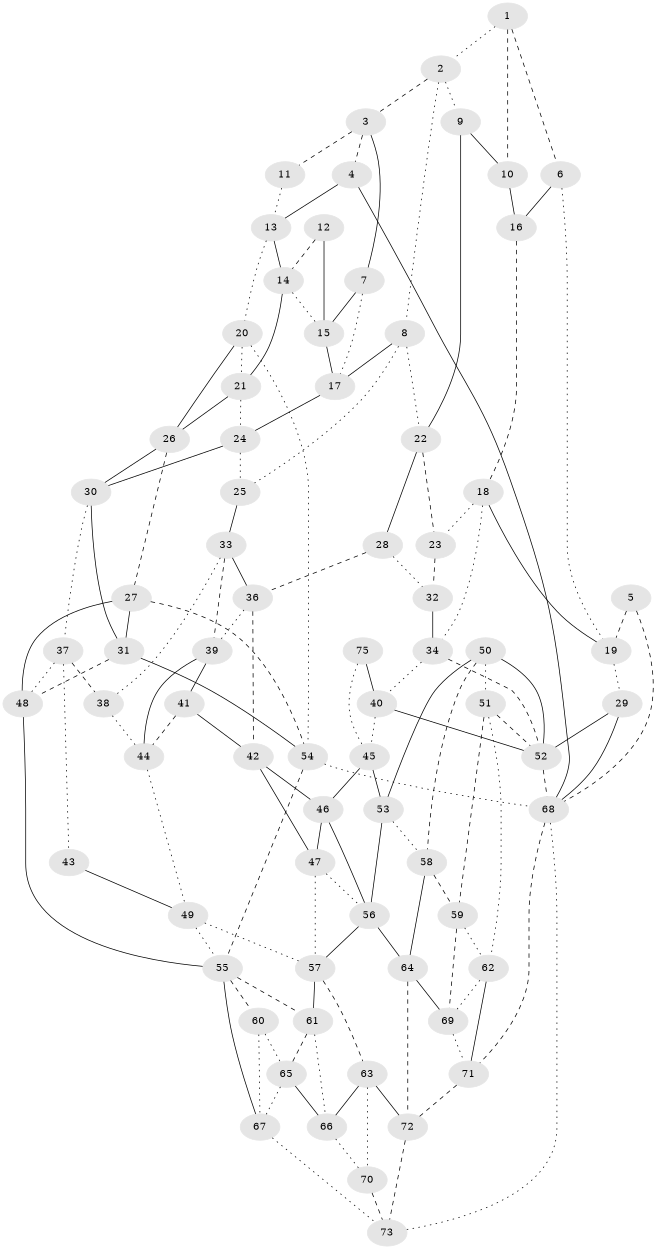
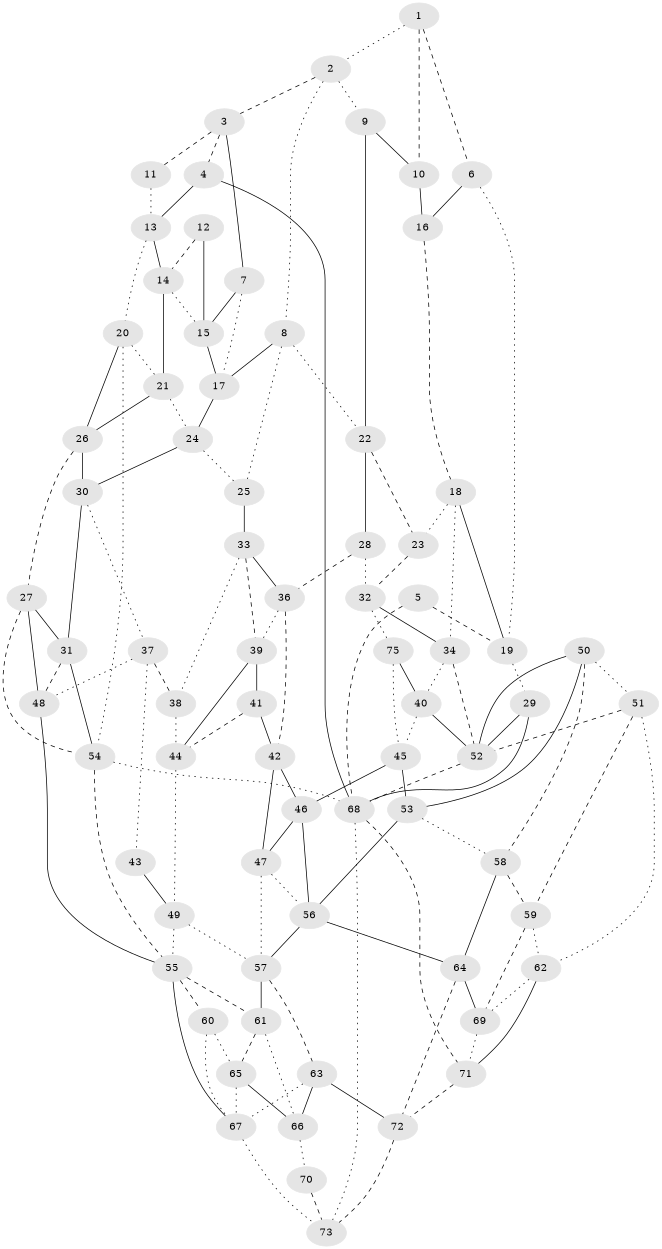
edge "32" -- "75": added
edge "63" -- "70": now "63" -- "67"
